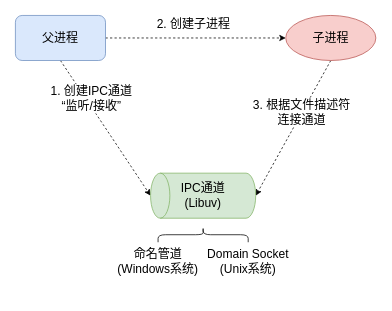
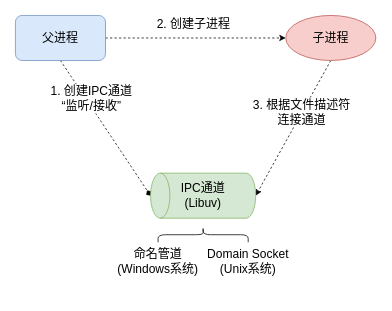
edge "父进程" -> "IPC通道 (Libuv)": arrowhead classic -> diamond
